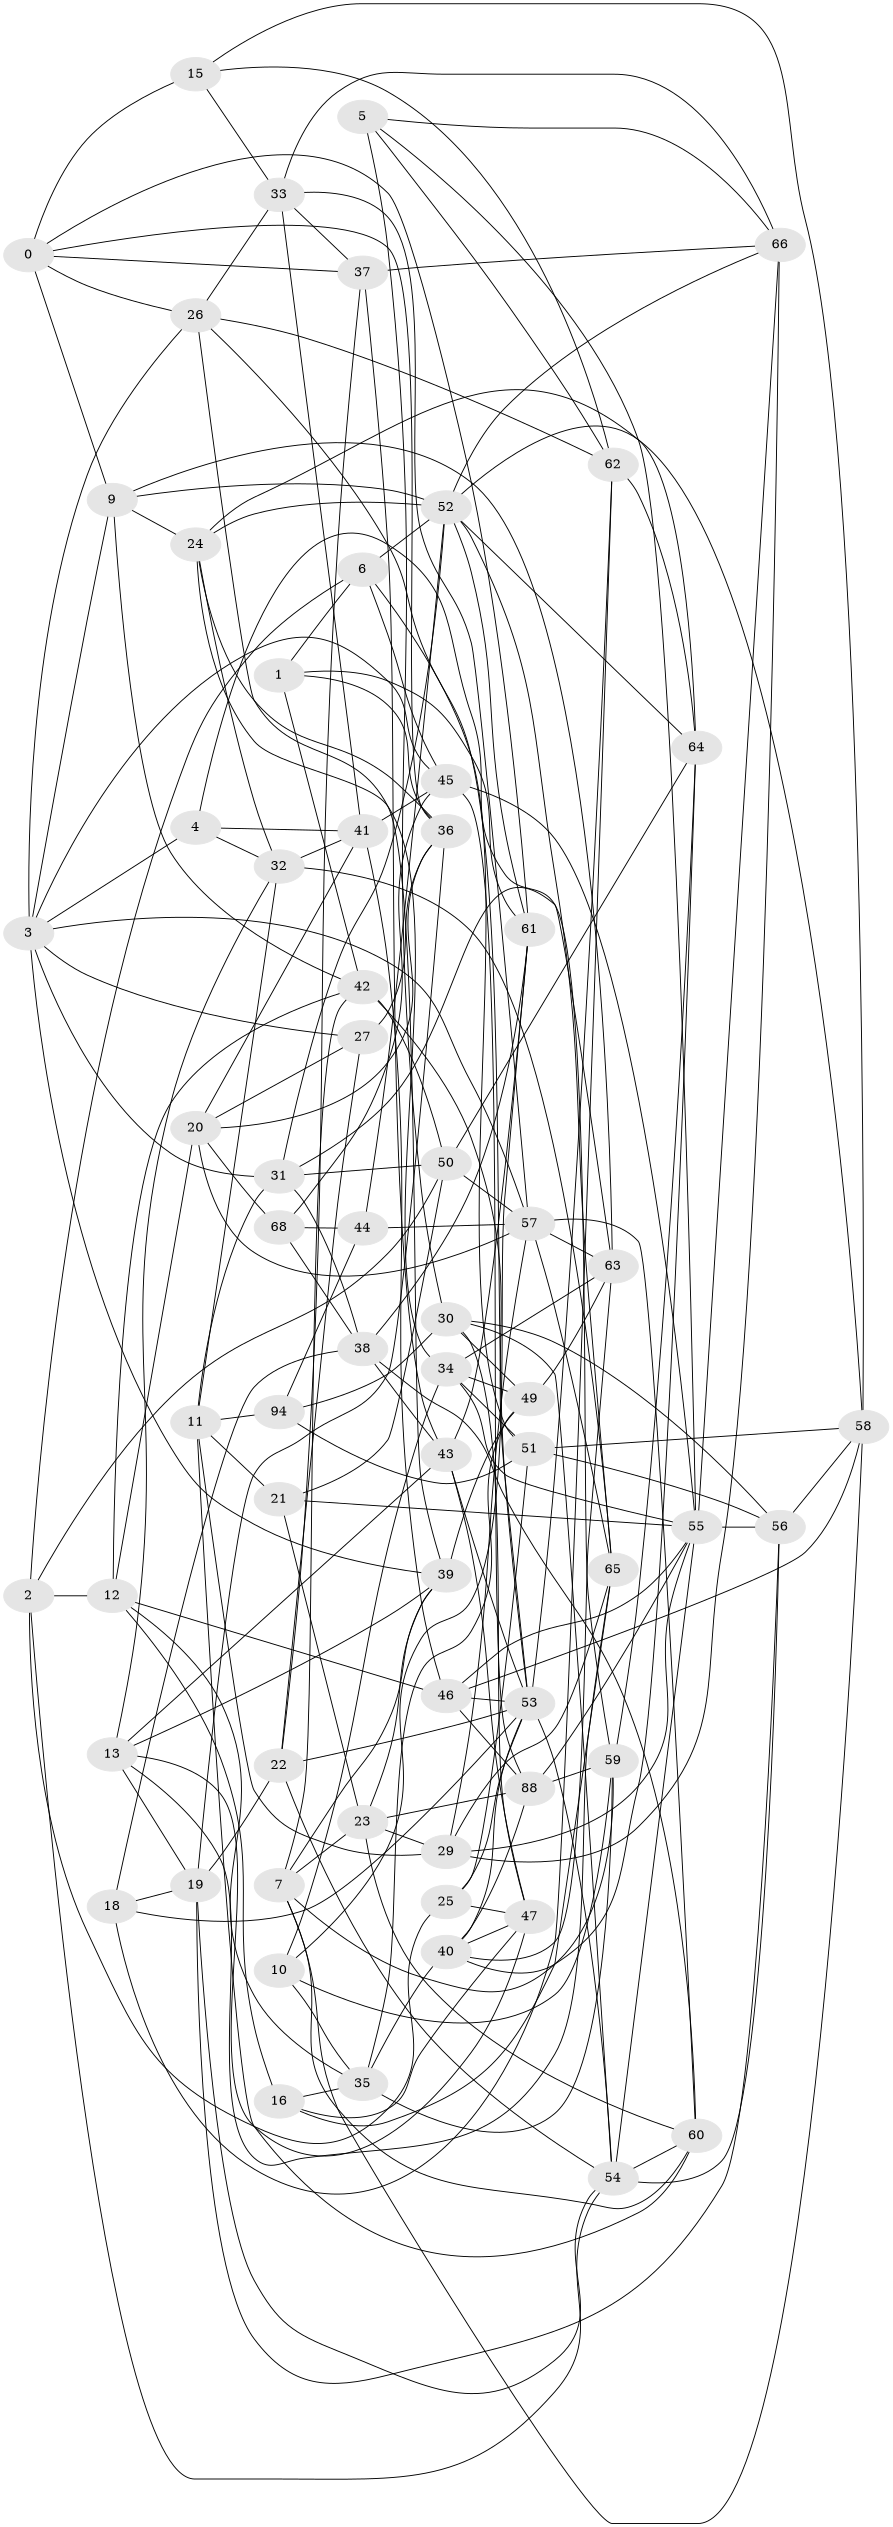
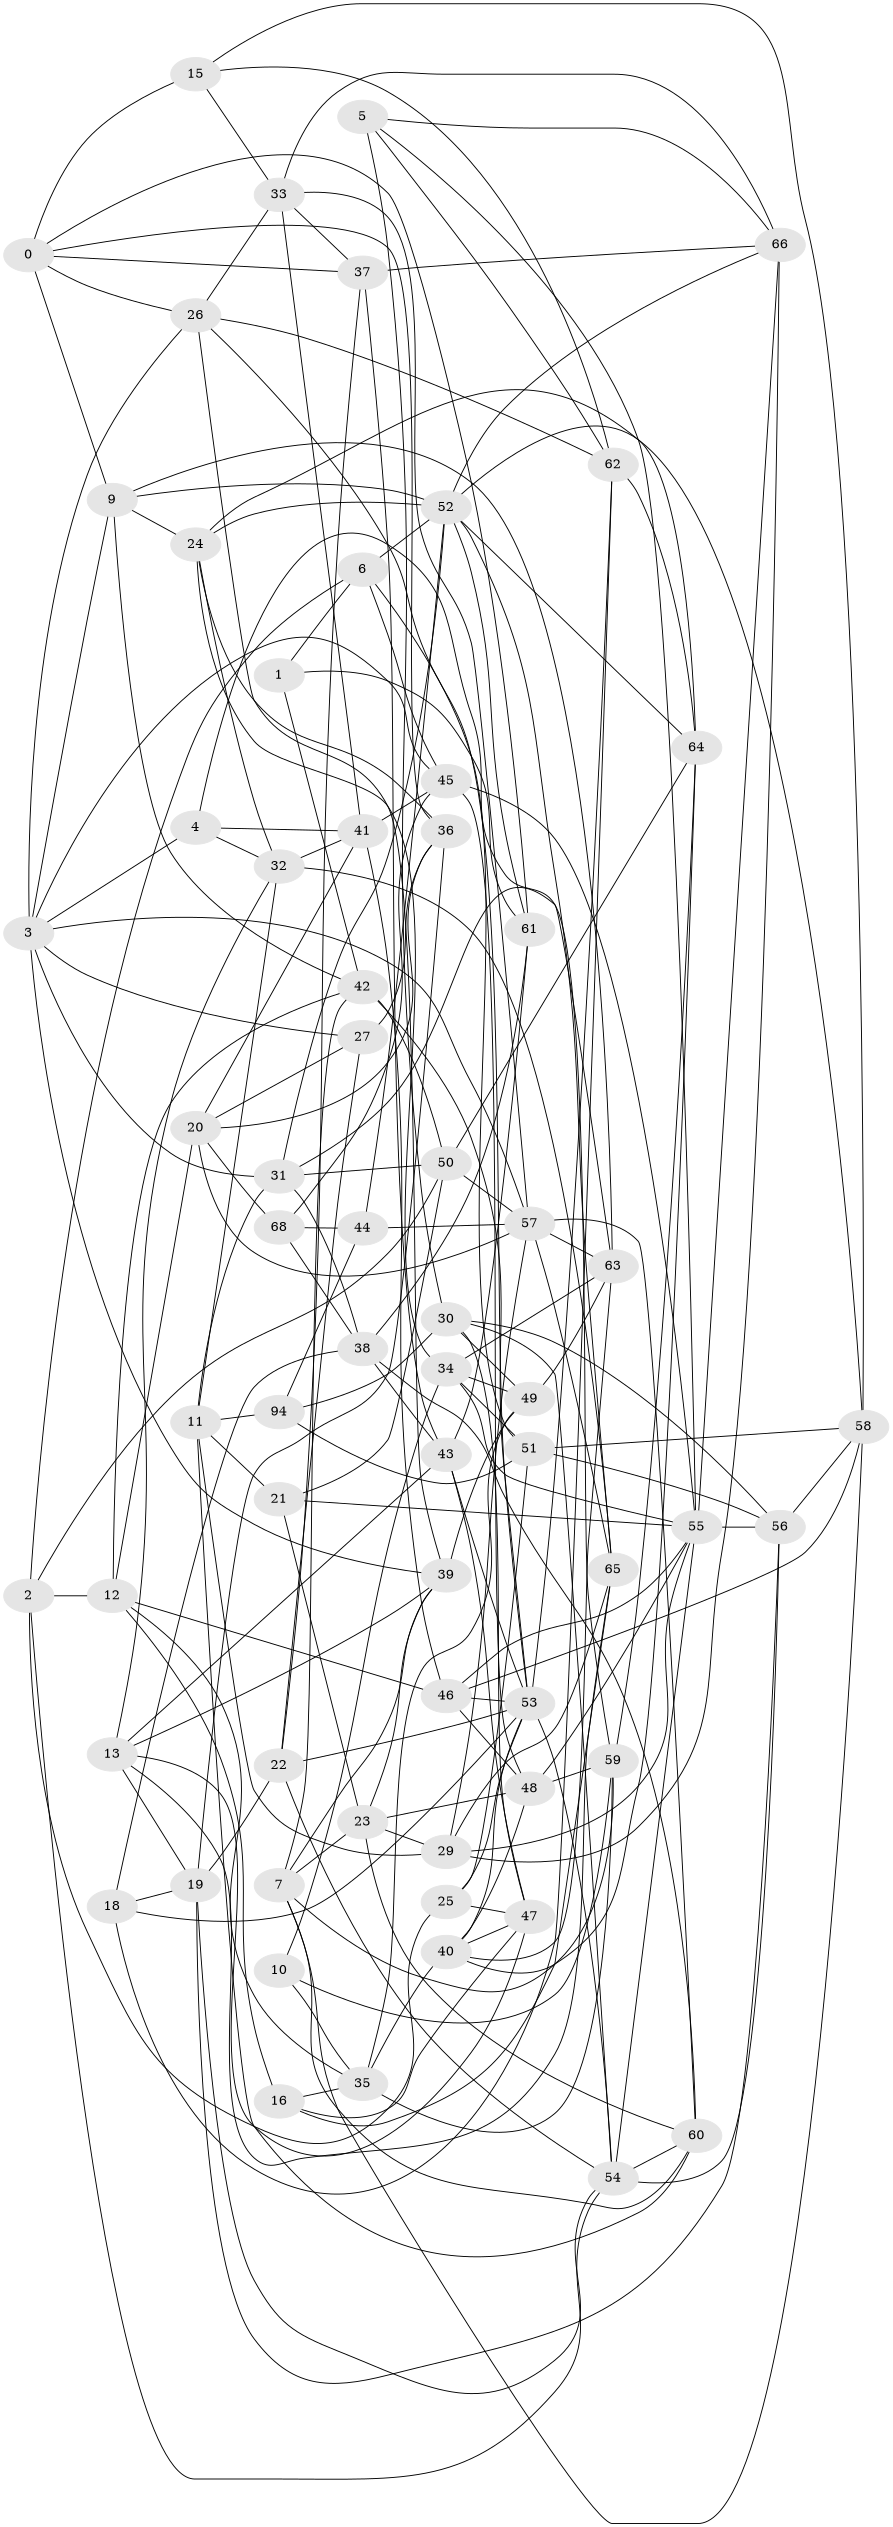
edge "1" -- "36": removed
edge "61" -- "10": removed
node "88": label "88" -> "48"
